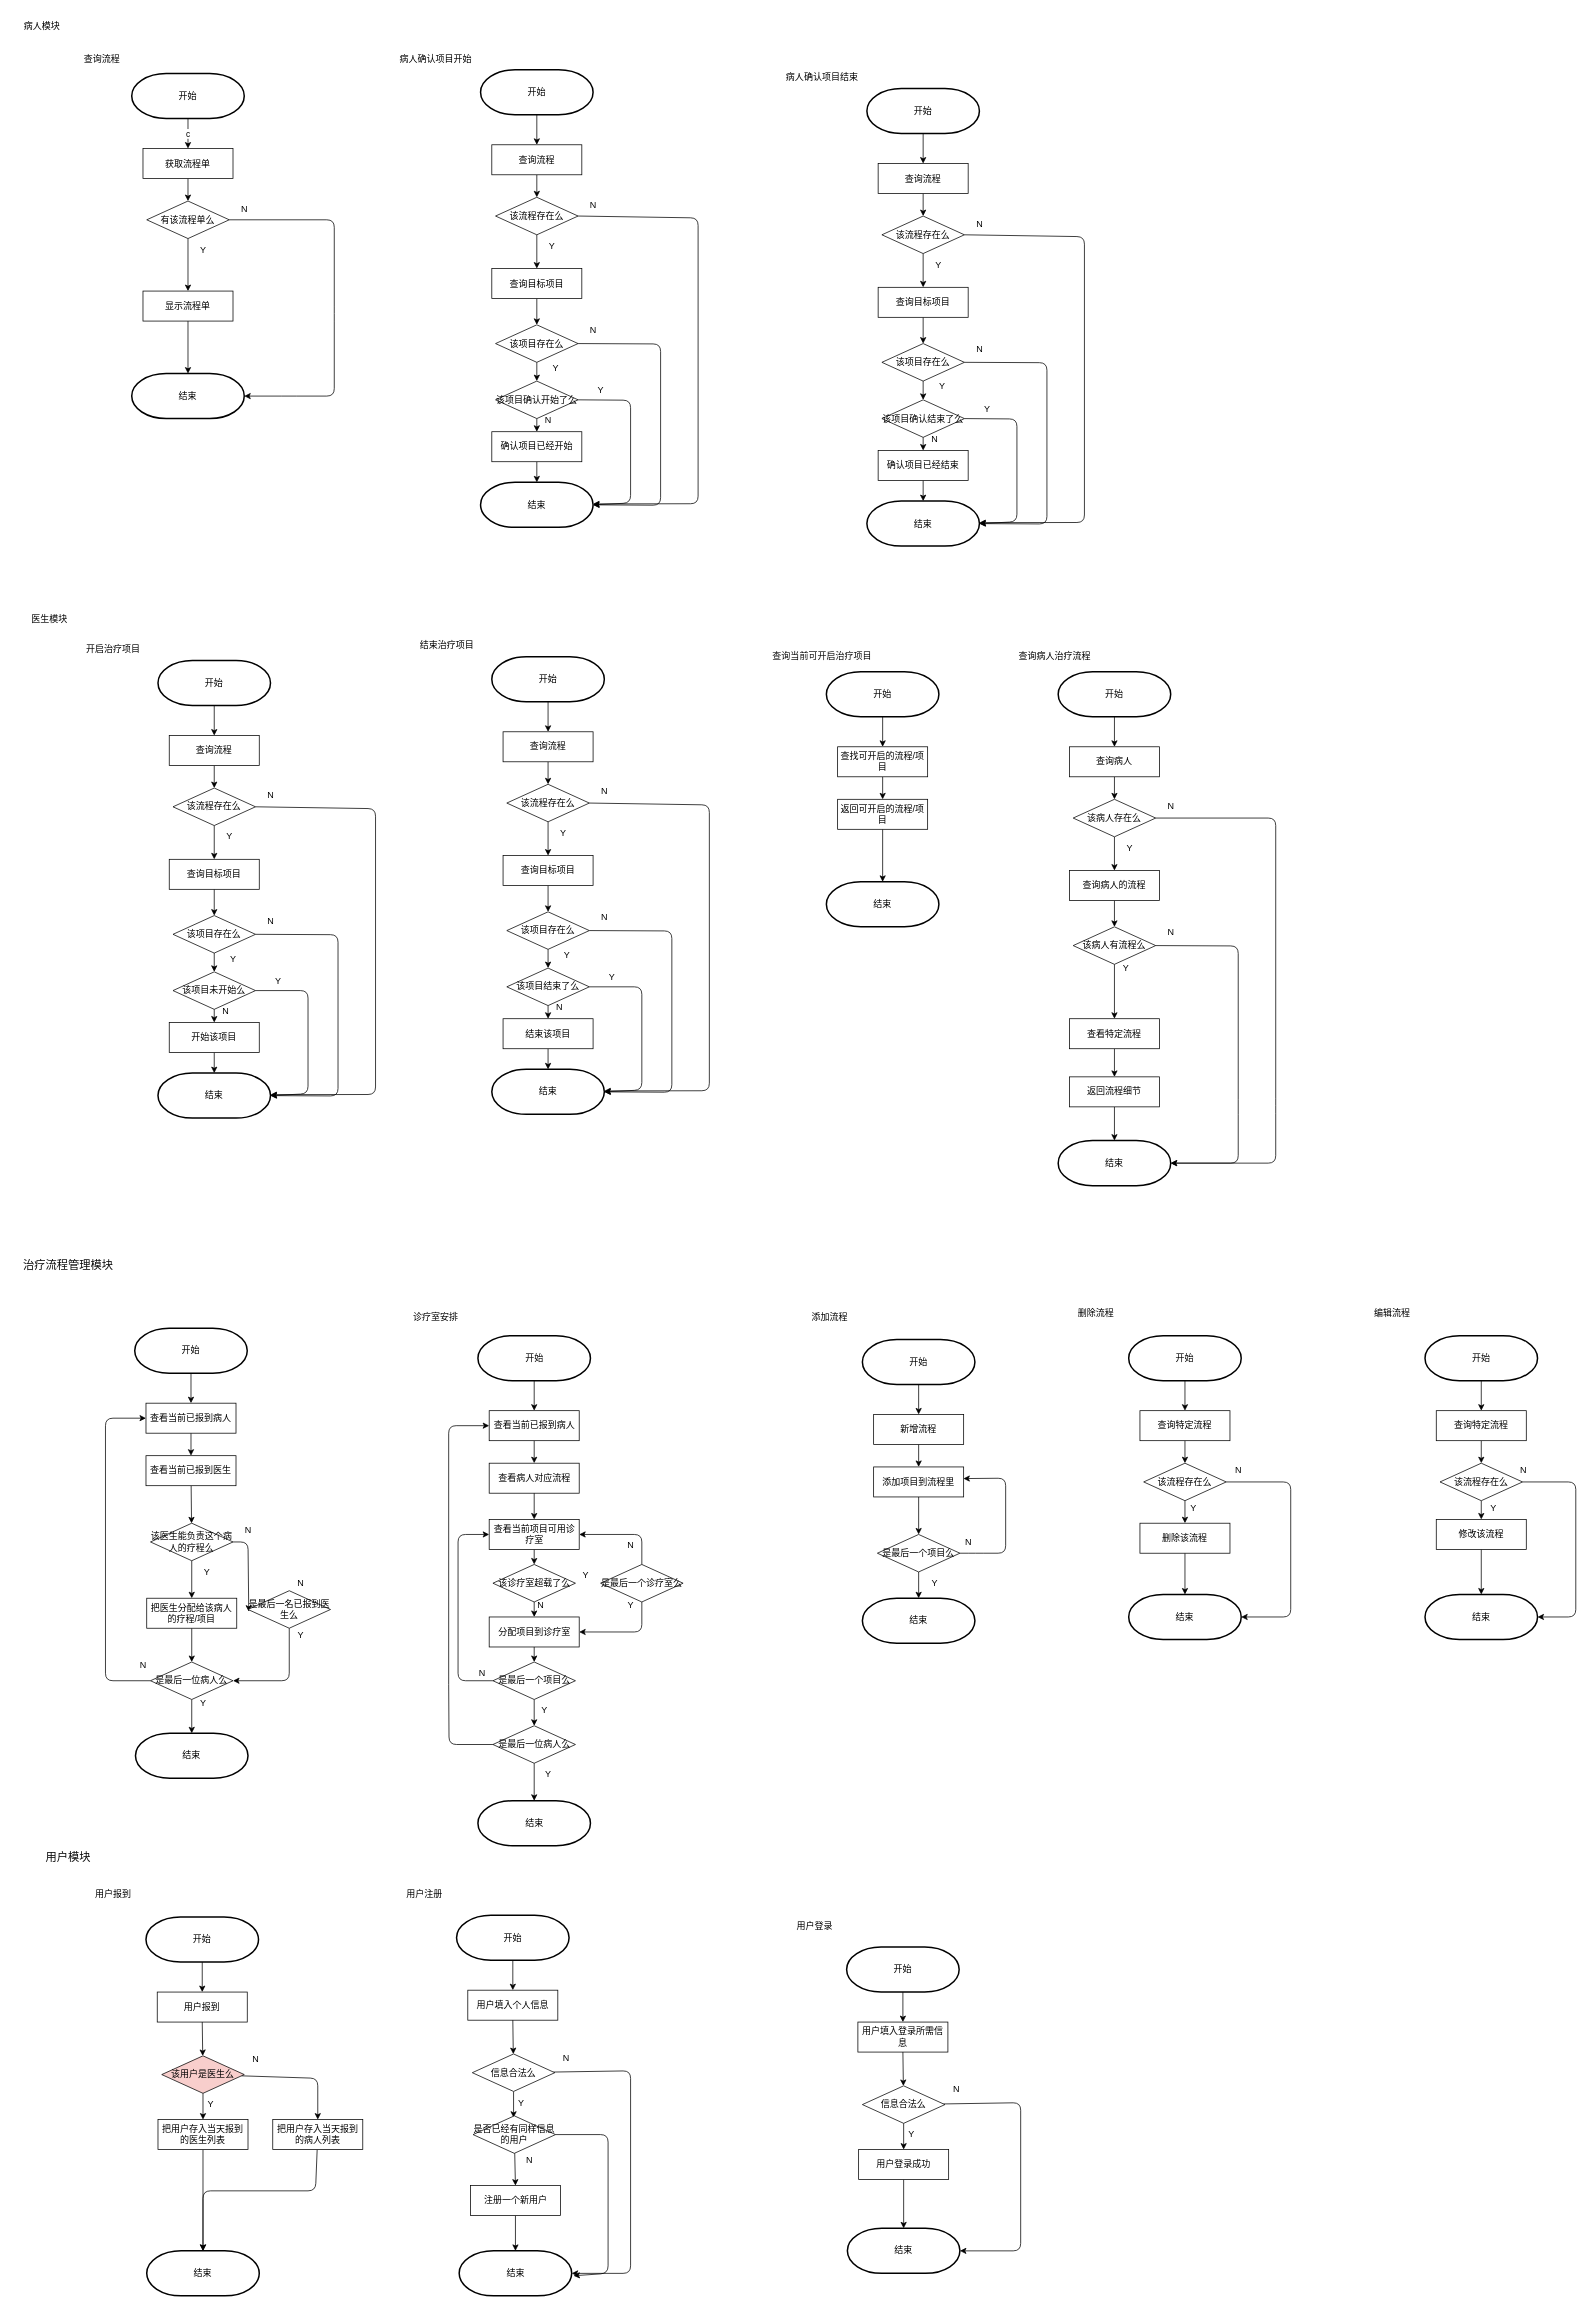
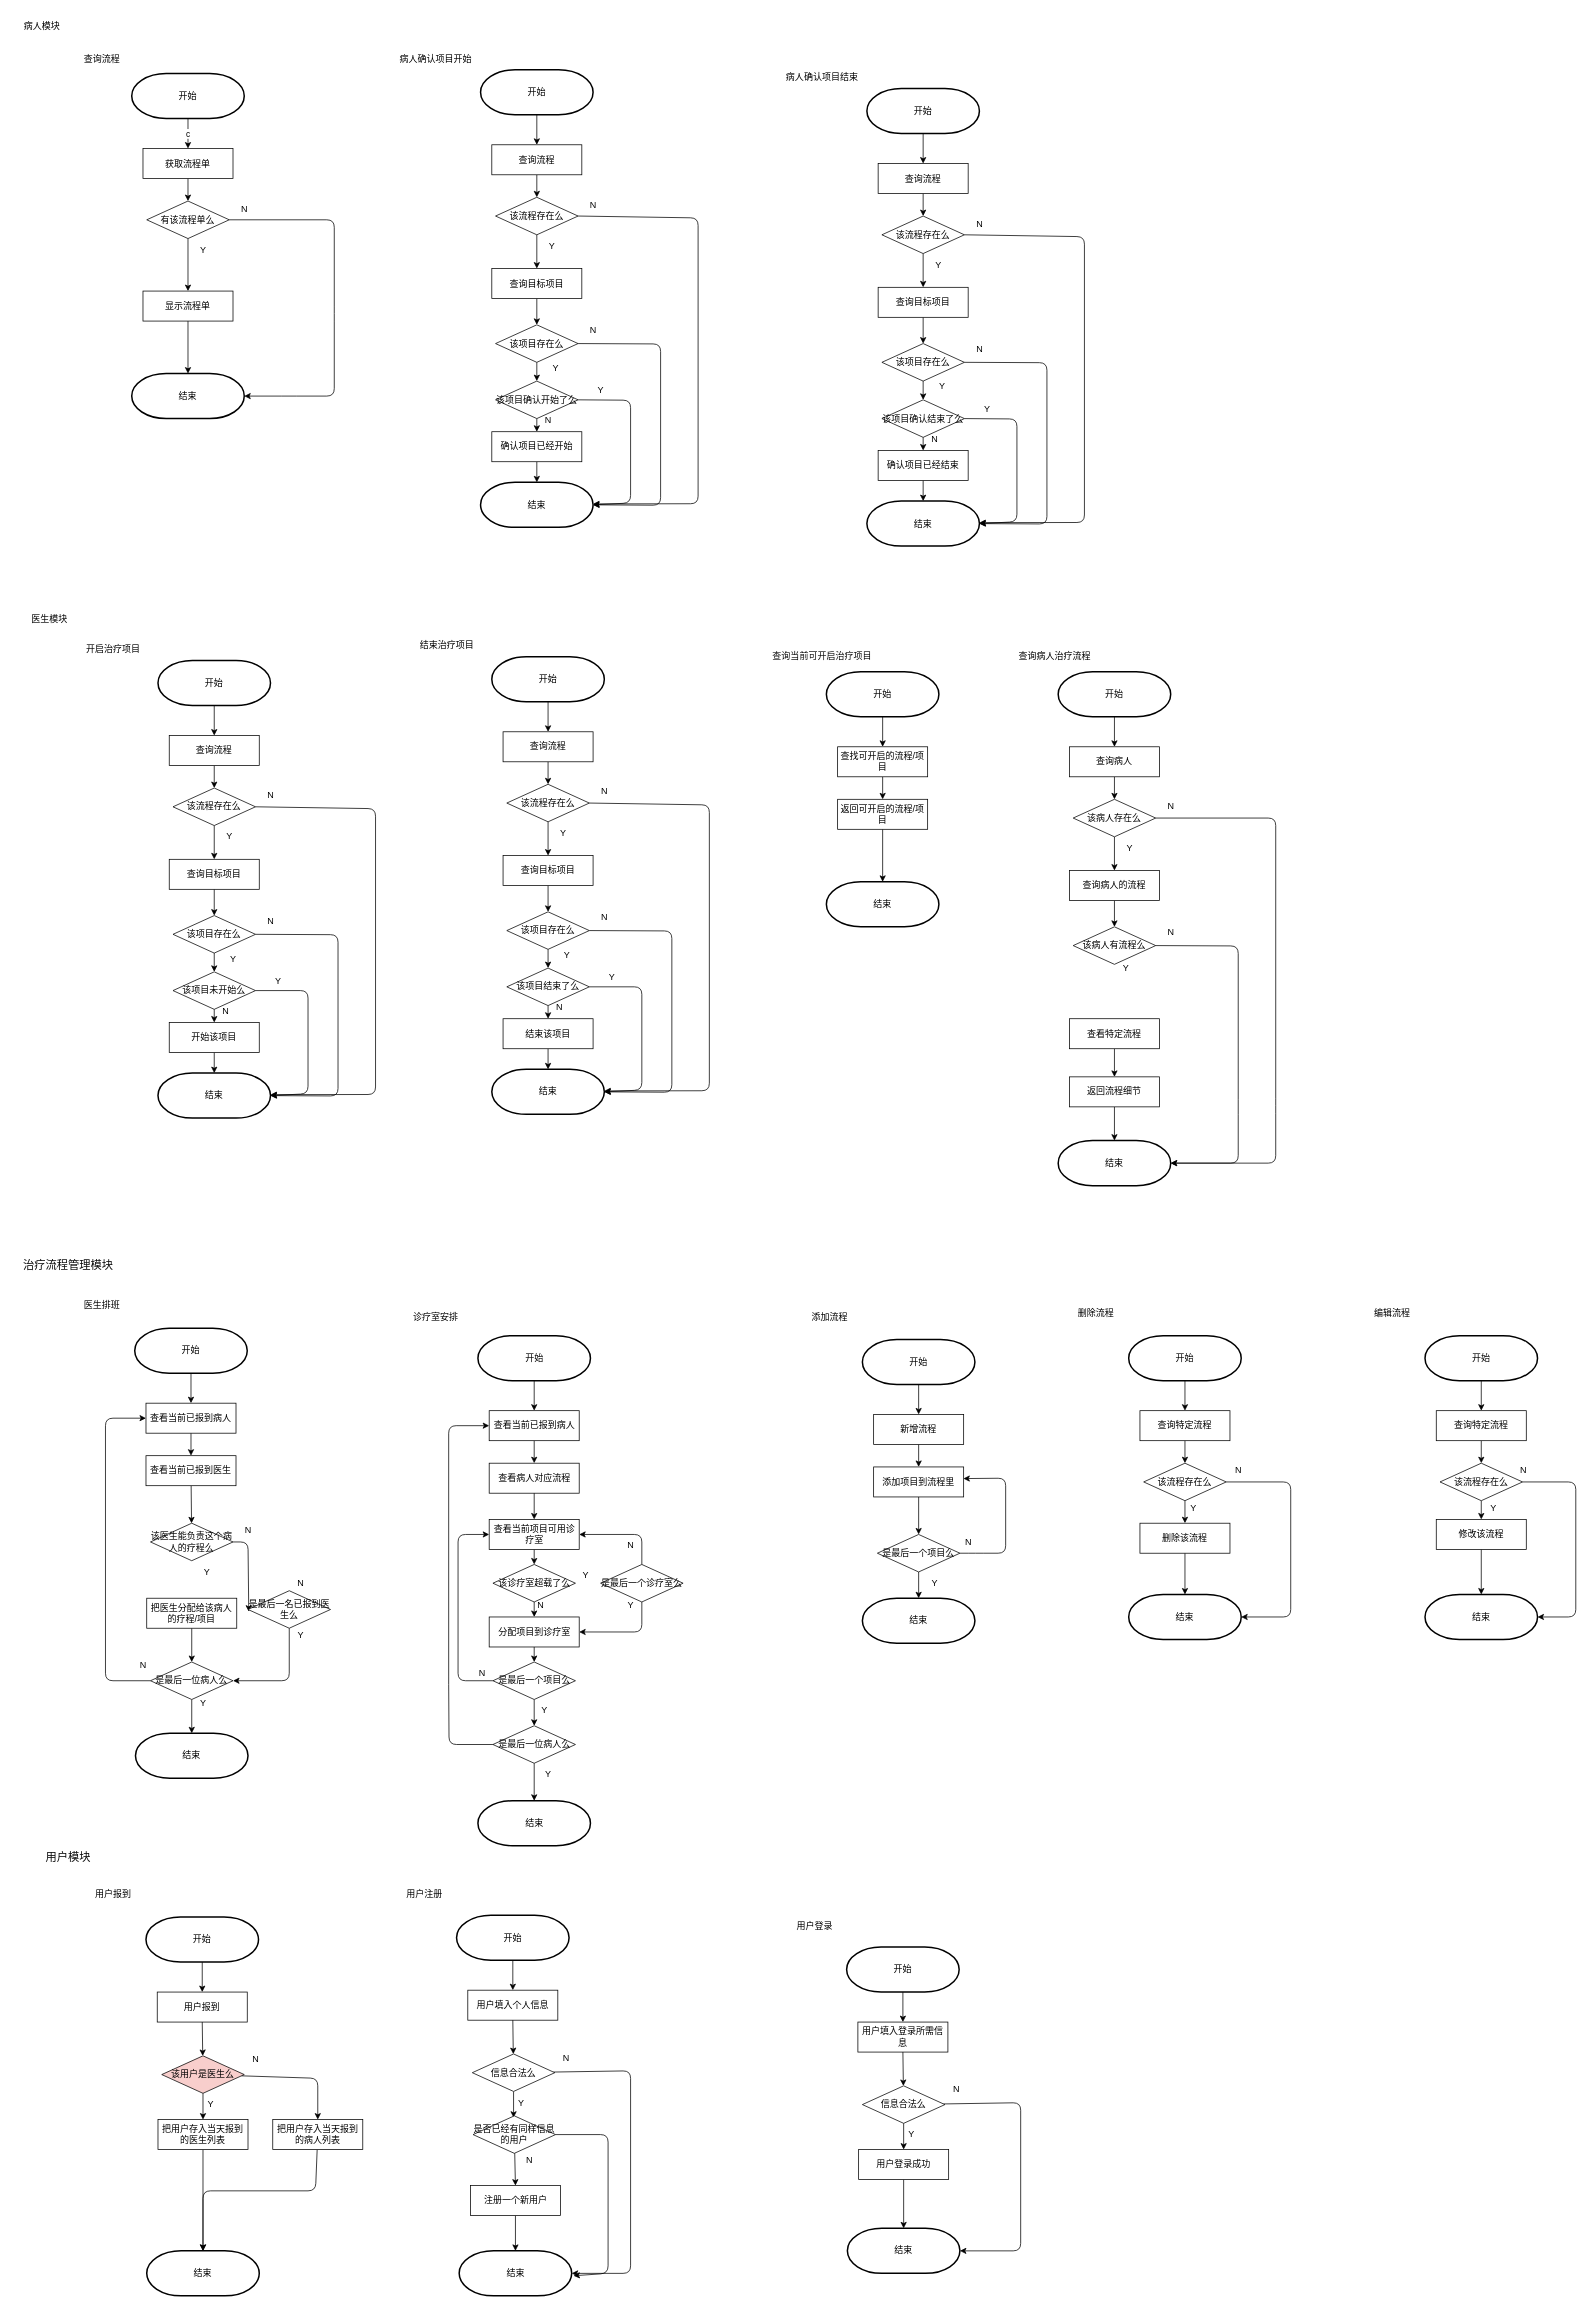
edge "该病人有流程么" -> "查看特定流程": removed
node "医生排班": added
edge "该医生能负责这个病人的疗程么" -> "把医生分配给该病人的疗程/项目": removed
